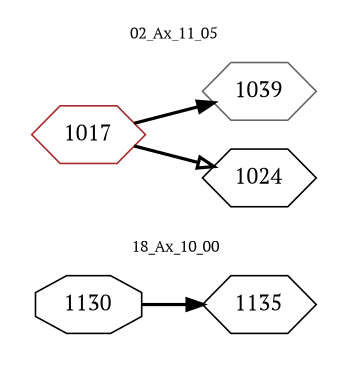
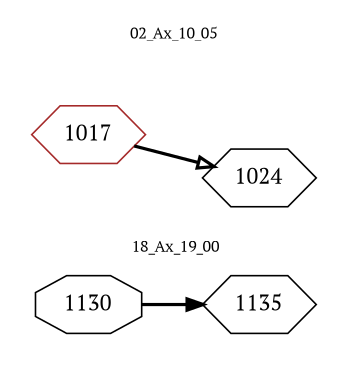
cluster "02_Ax_11_05": label "02_Ax_11_05" -> "02_Ax_10_05"
node "1039": removed
cluster "18_Ax_10_00": label "18_Ax_10_00" -> "18_Ax_19_00"
